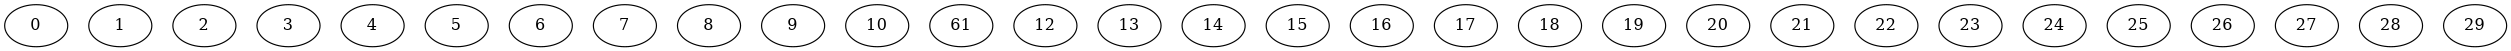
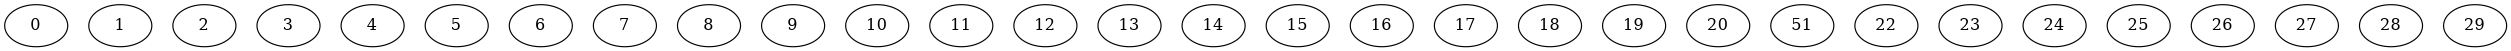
node "61": label "61" -> "11"
node "21": label "21" -> "51"
